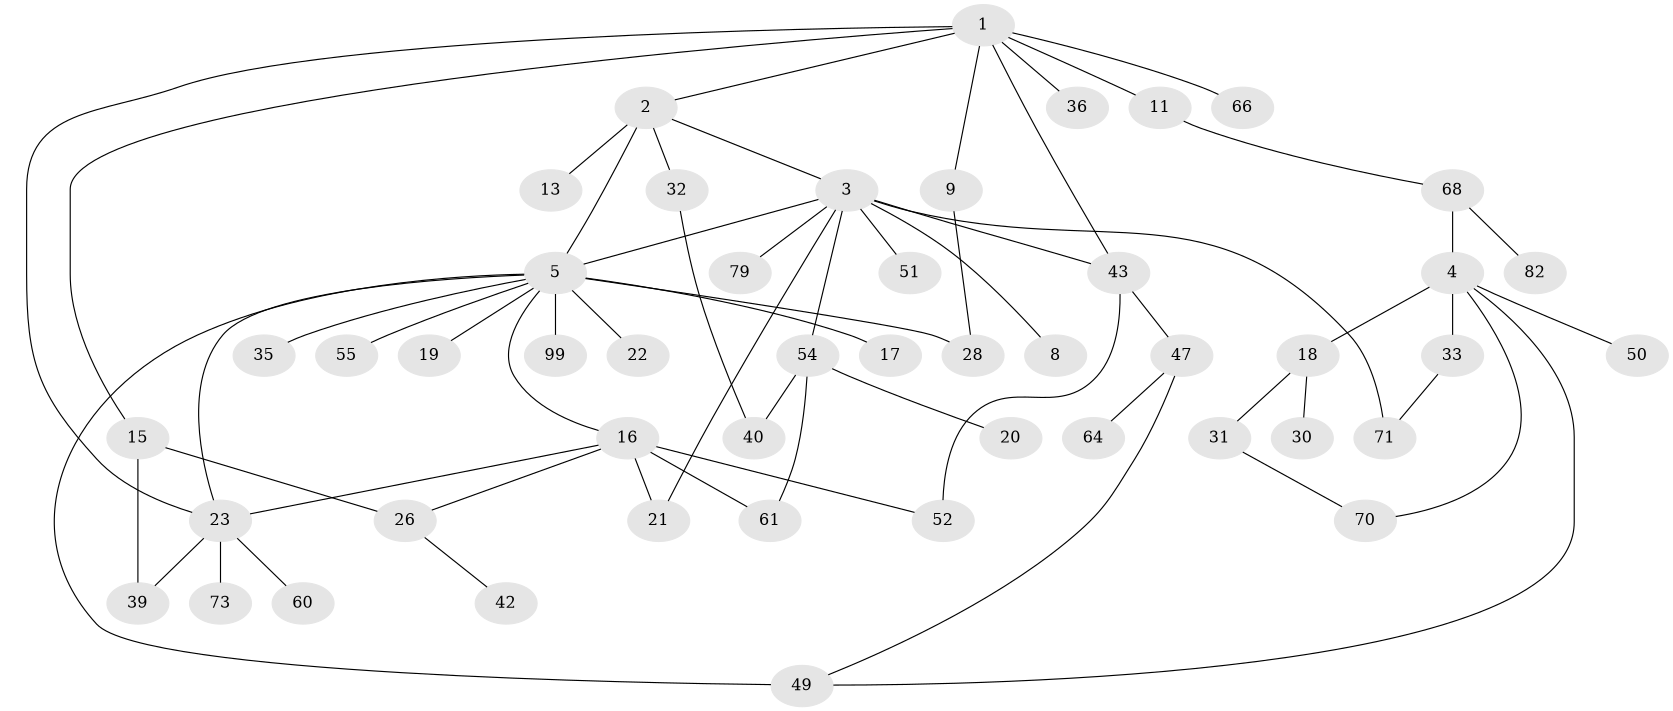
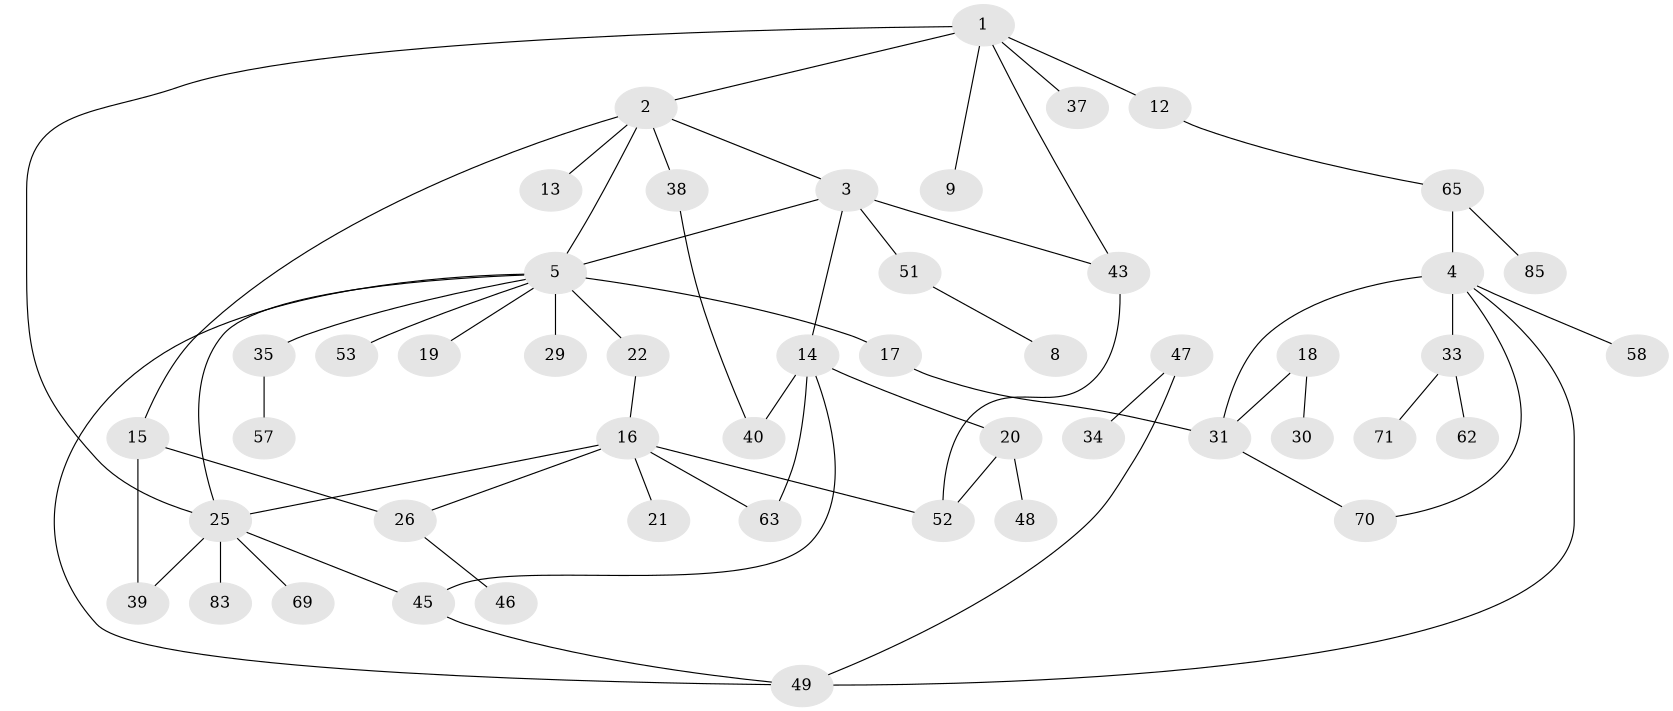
edge "1" -- "15": now "2" -- "15"
node "36": label "36" -> "37"
node "11": label "11" -> "12"
node "66": removed
node "32": label "32" -> "38"
node "68": label "68" -> "65"
edge "3" -- "71": removed
edge "3" -- "8": now "51" -- "8"
node "79": removed
node "82": label "82" -> "85"
edge "43" -- "47": removed
edge "4" -- "18": now "4" -- "31"
edge "3" -- "21": removed
node "55": label "55" -> "53"
node "99": label "99" -> "29"
node "54": label "54" -> "14"
node "28": removed
node "50": label "50" -> "58"
edge "5" -- "16": now "22" -- "16"
edge "17" -- "31": added
node "57": added
node "64": label "64" -> "34"
node "62": added
edge "20" -- "52": added
node "23": label "23" -> "25"
node "61": label "61" -> "63"
node "48": added
node "73": label "73" -> "83"
node "60": label "60" -> "69"
node "45": added
node "42": label "42" -> "46"
